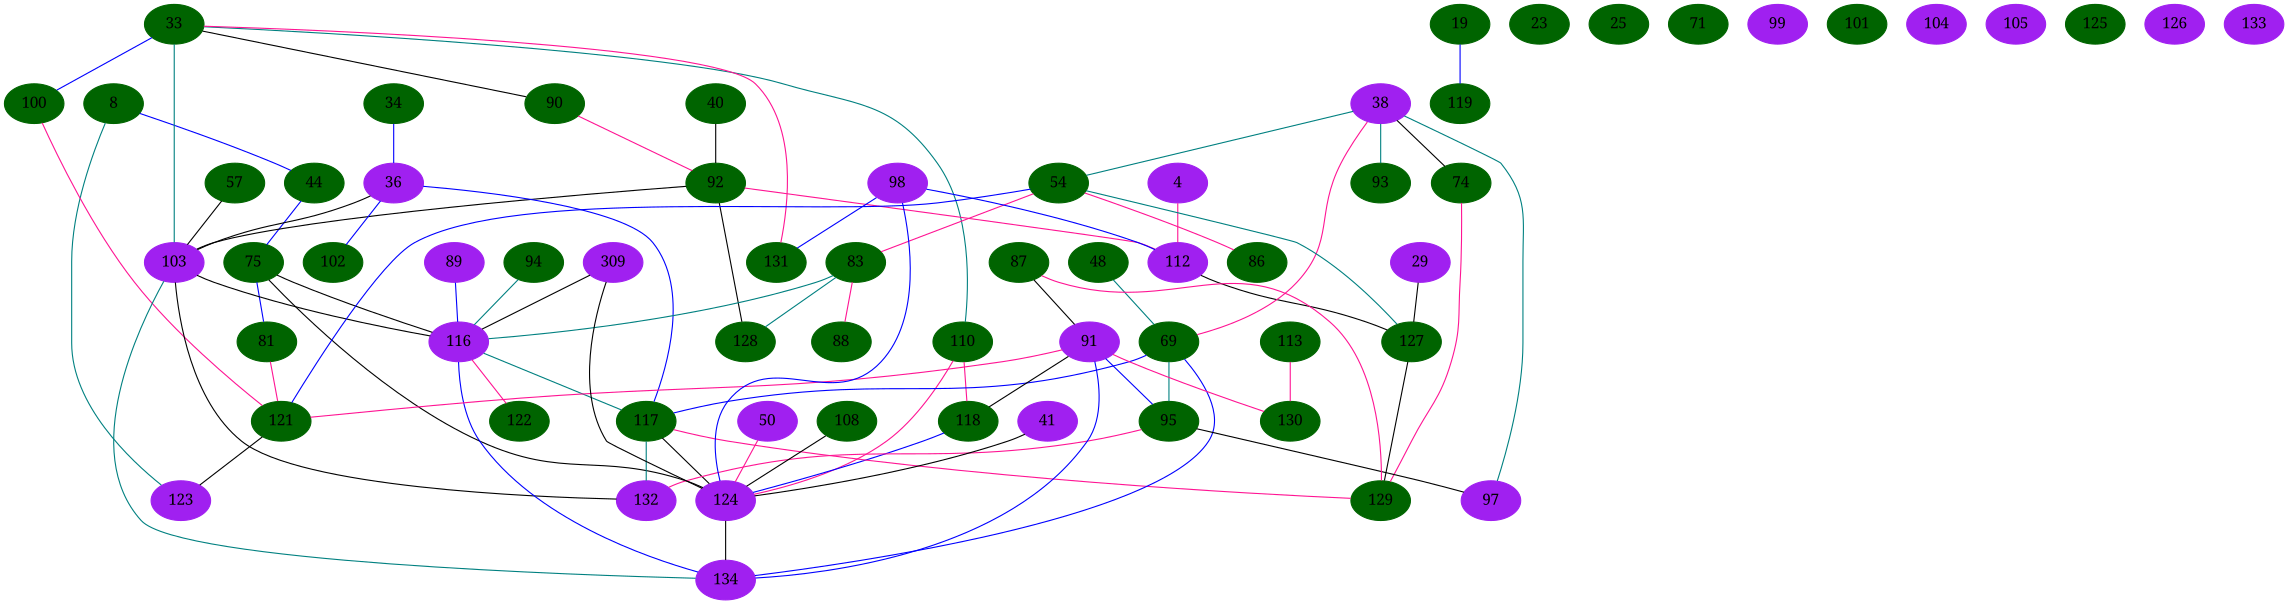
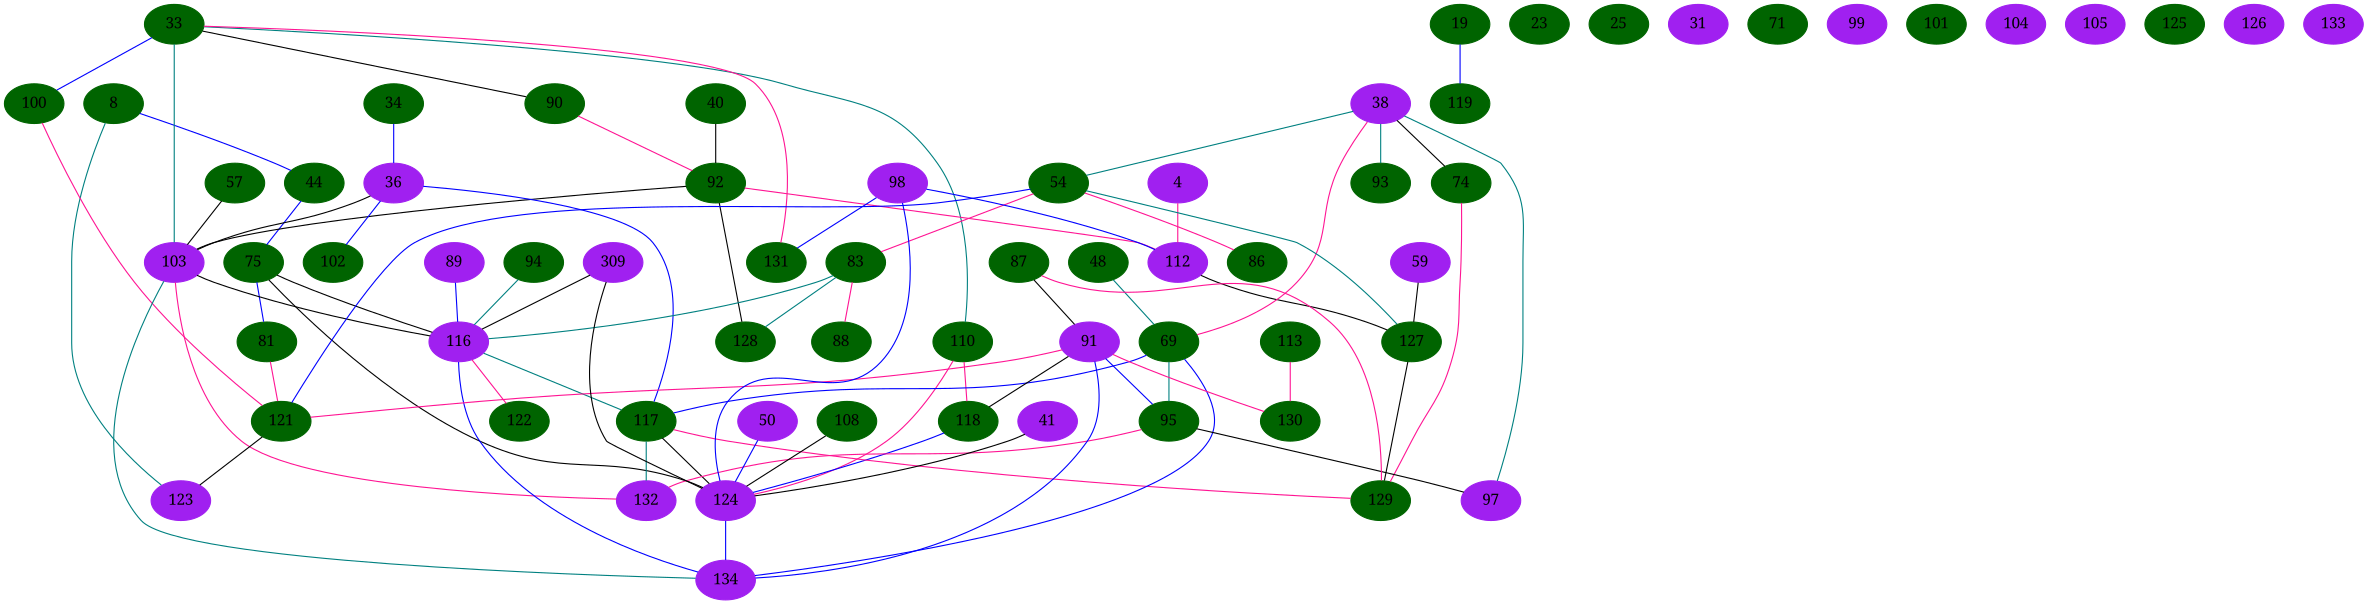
node "31": added
node "29": label "29" -> "59"
edge "50" -- "124": color deeppink -> blue
edge "103" -- "132": color black -> deeppink
edge "124" -- "134": color black -> blue
